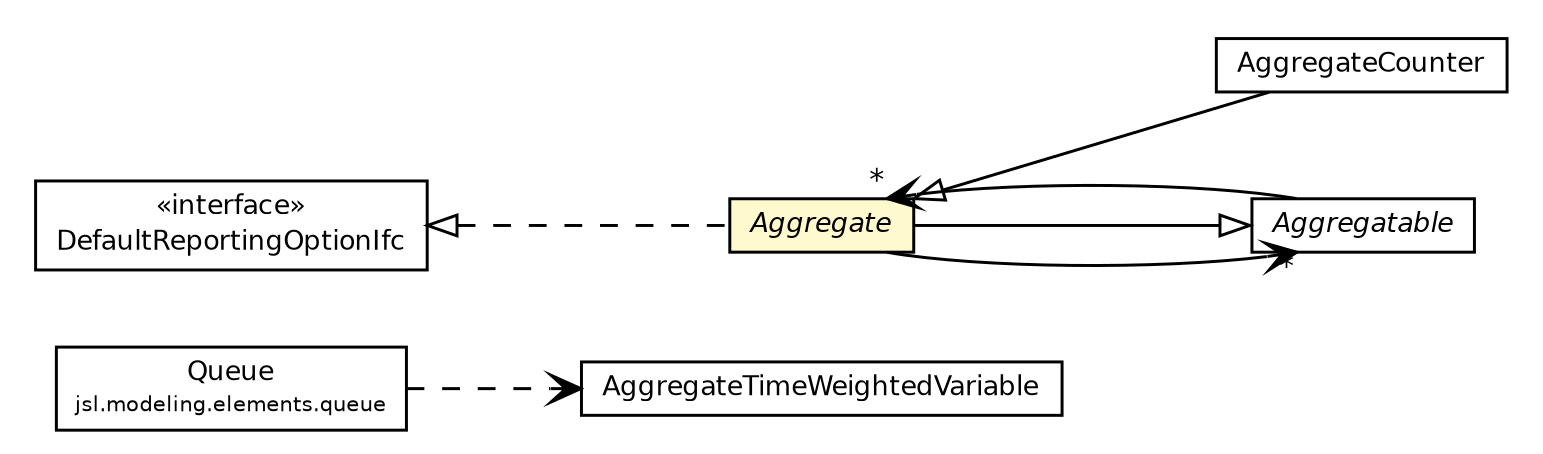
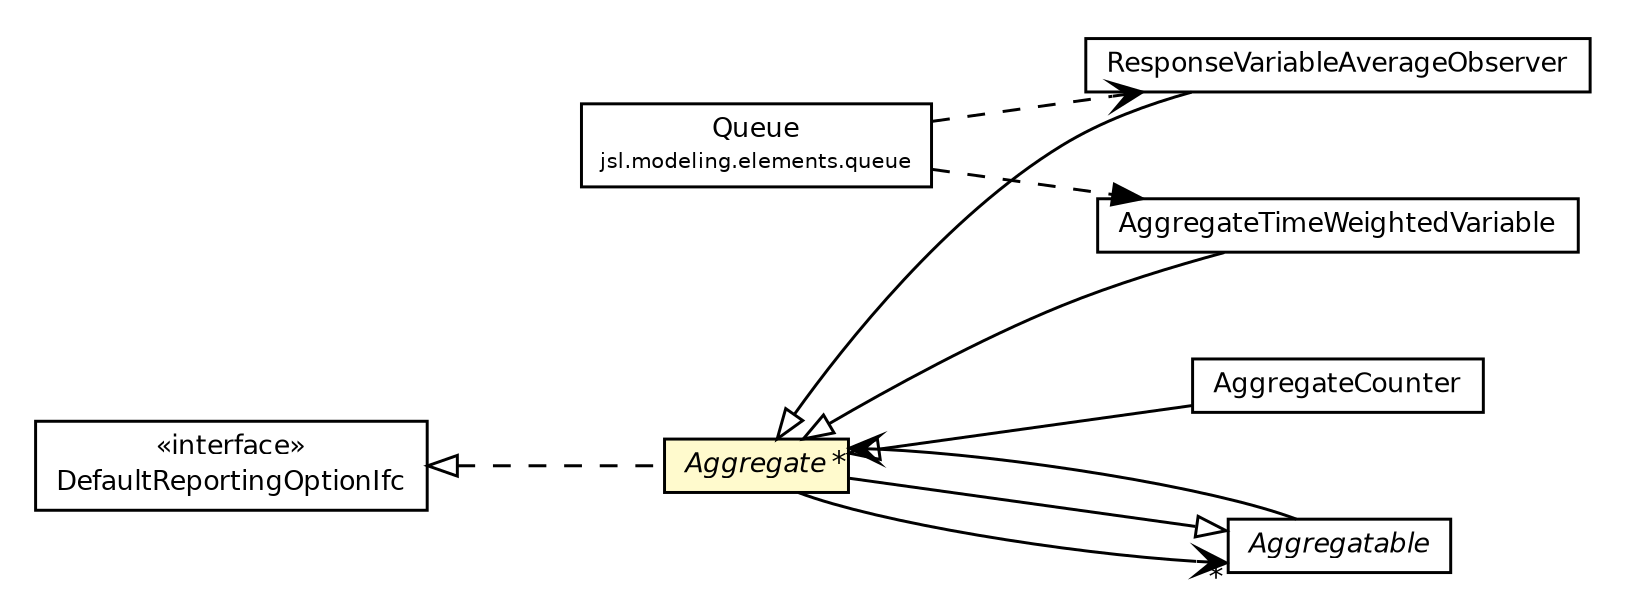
node "ResponseVariableAverageObserver": added
edge "AggregateTimeWeightedVariable" -> "Aggregate": added
edge "Queue" -> "AggregateTimeWeightedVariable": arrowhead open -> normal
